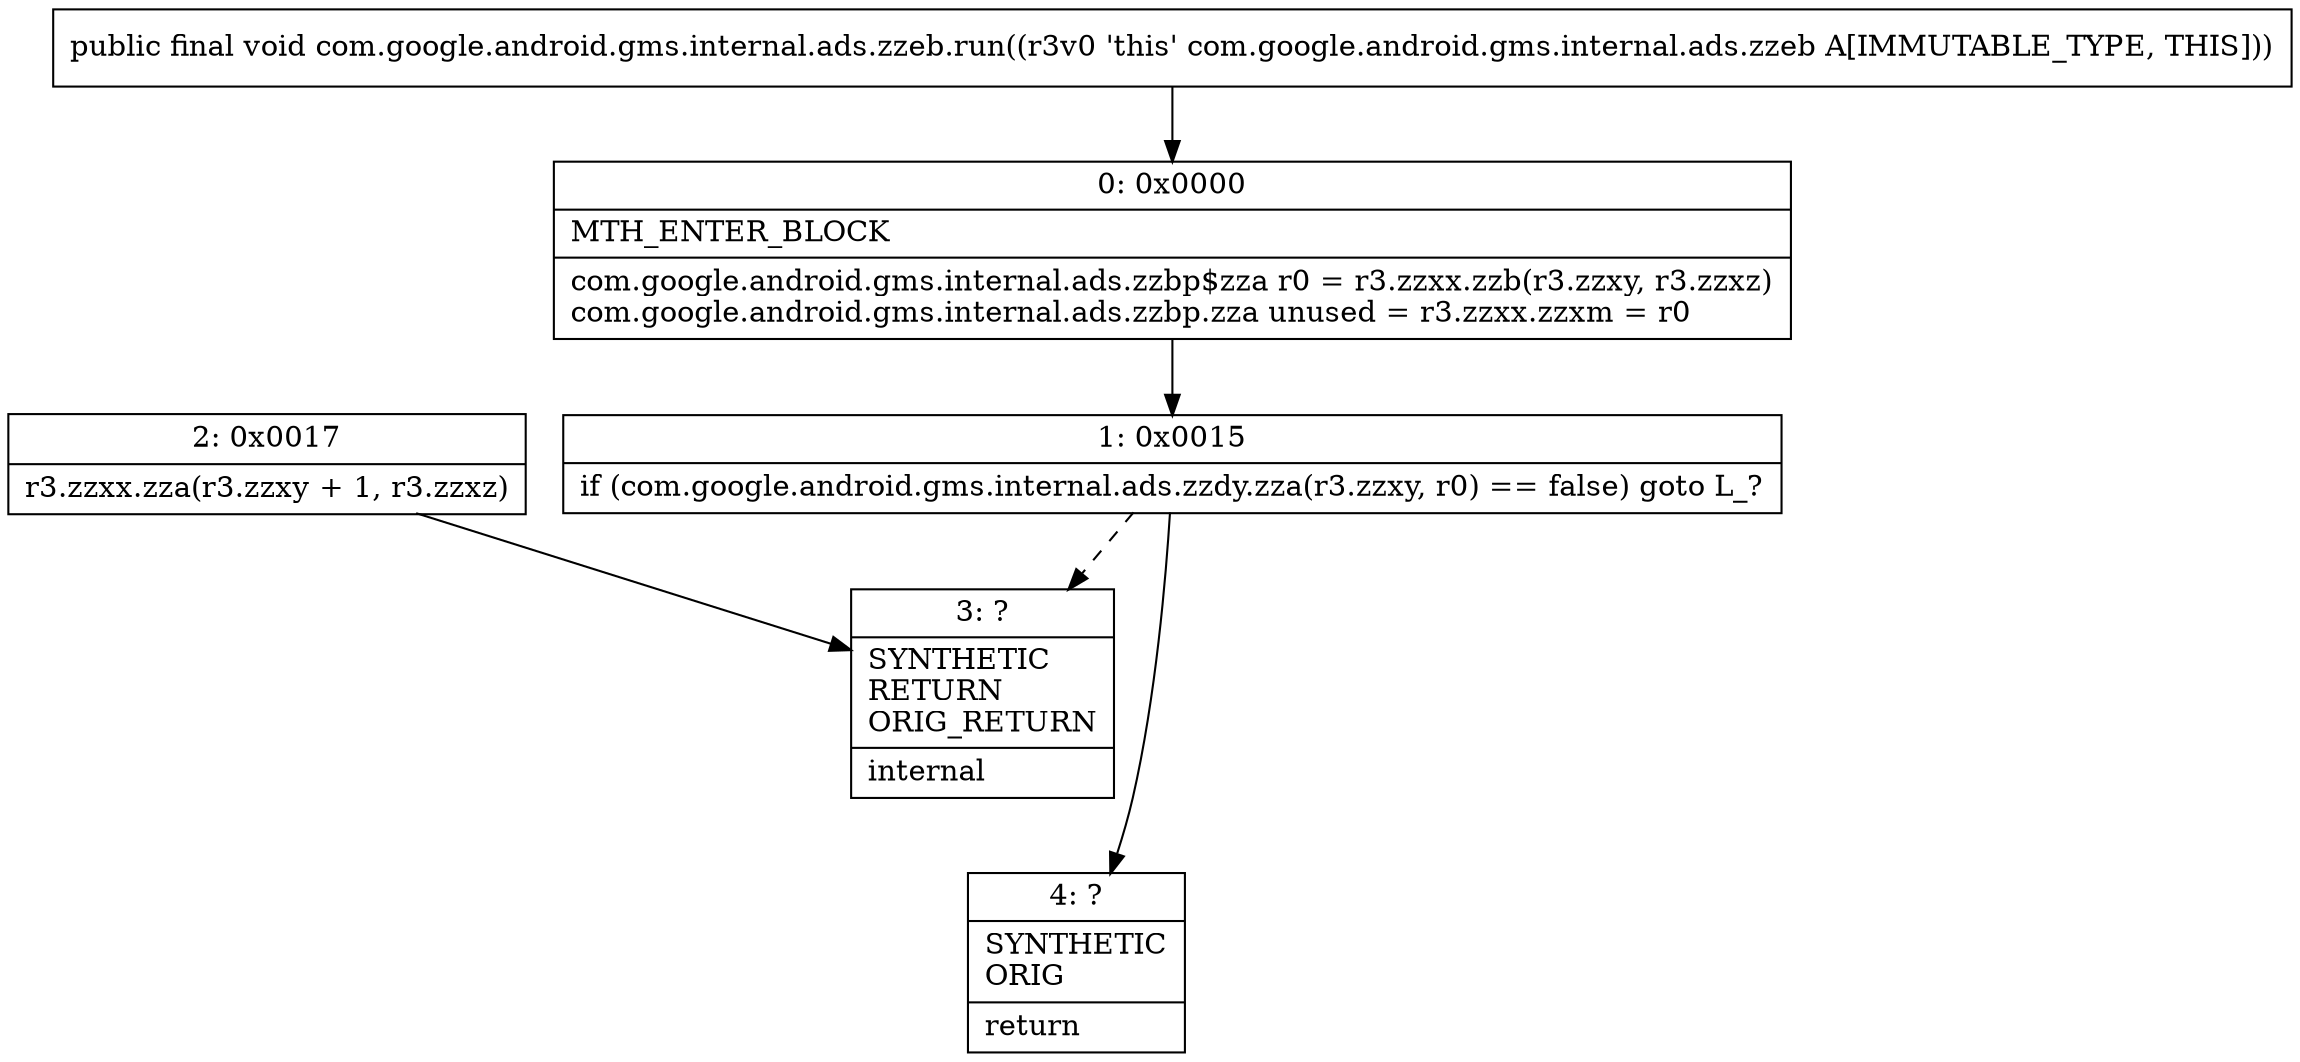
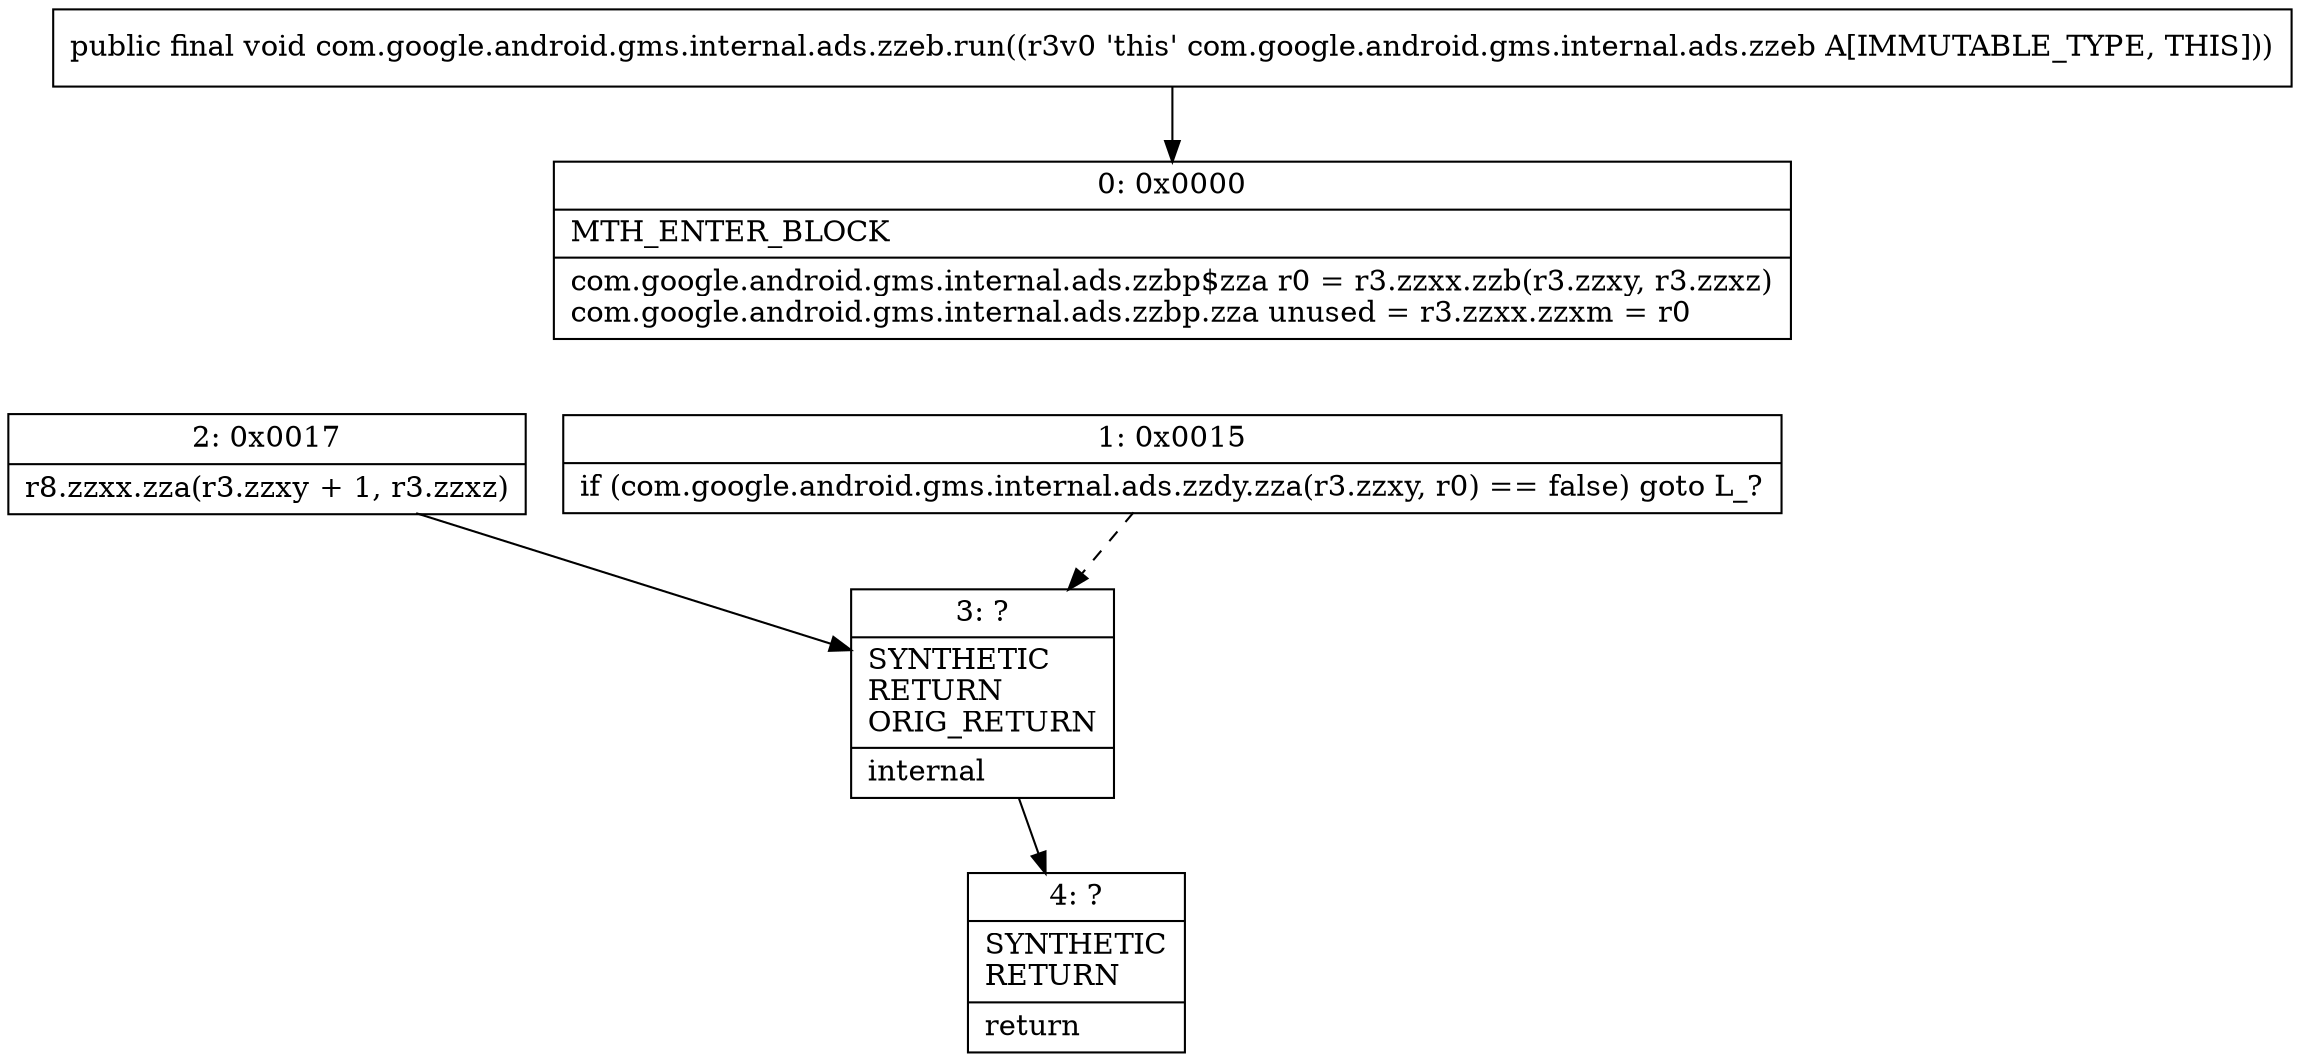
edge "0: 0x0000" -> "1: 0x0015": removed
node "2: 0x0017": text "r3.zzxx.zza(r3.zzxy + 1, r3.zzxz)" -> "r8.zzxx.zza(r3.zzxy + 1, r3.zzxz)"
edge "1: 0x0015" -> "4: ?": now "3: ?" -> "4: ?"
node "4: ?": text "ORIG" -> "RETURN"
